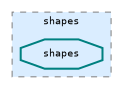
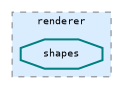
cluster "shapes": label "shapes" -> "renderer"
